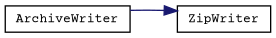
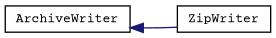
edge "ArchiveWriter" -> "ZipWriter": reversed
